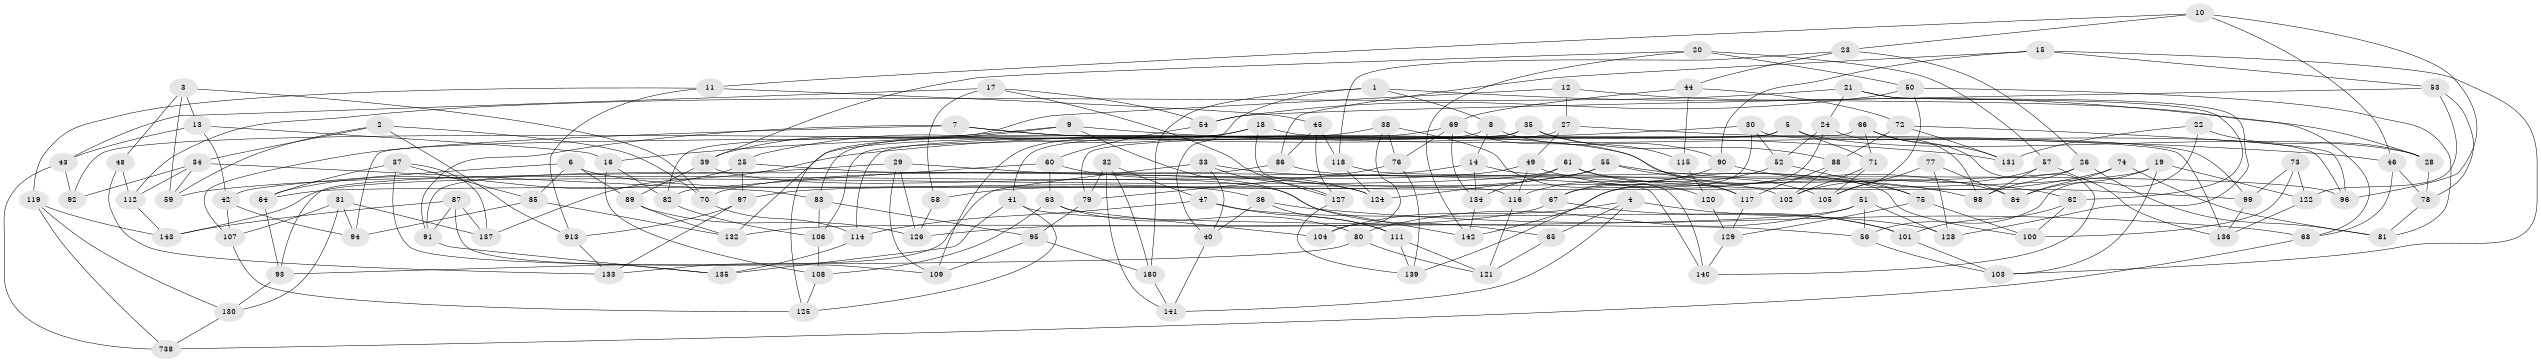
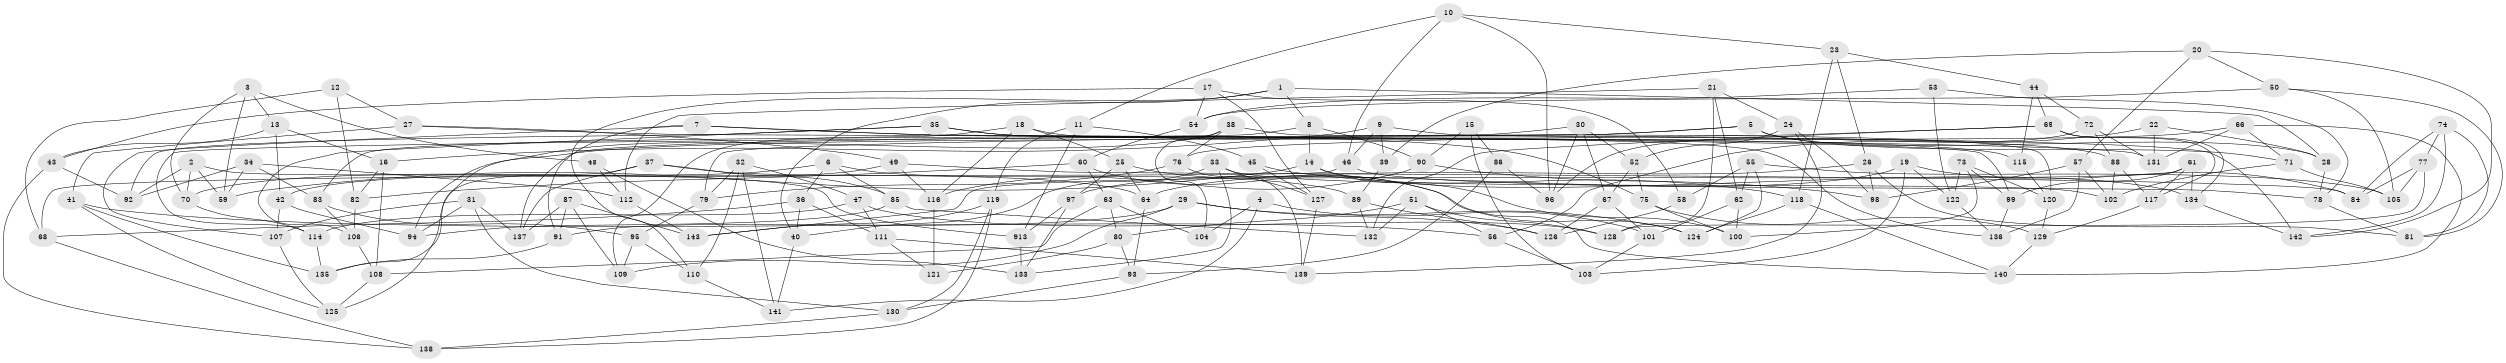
edge "15" -- "53": removed
edge "74" -- "77": added
edge "45" -- "86": removed
edge "2" -- "34": now "2" -- "92"
edge "73" -- "120": added
node "65": removed
node "180": label "180" -> "110"
node "738": label "738" -> "138"
